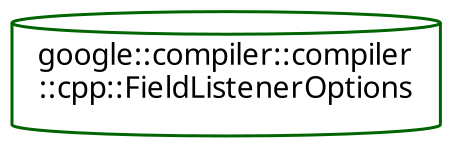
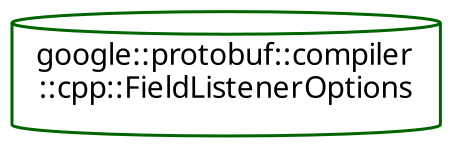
node "google::compiler::compiler ::cpp::FieldListenerOptions": label "google::compiler::compiler ::cpp::FieldListenerOptions" -> "google::protobuf::compiler ::cpp::FieldListenerOptions"
